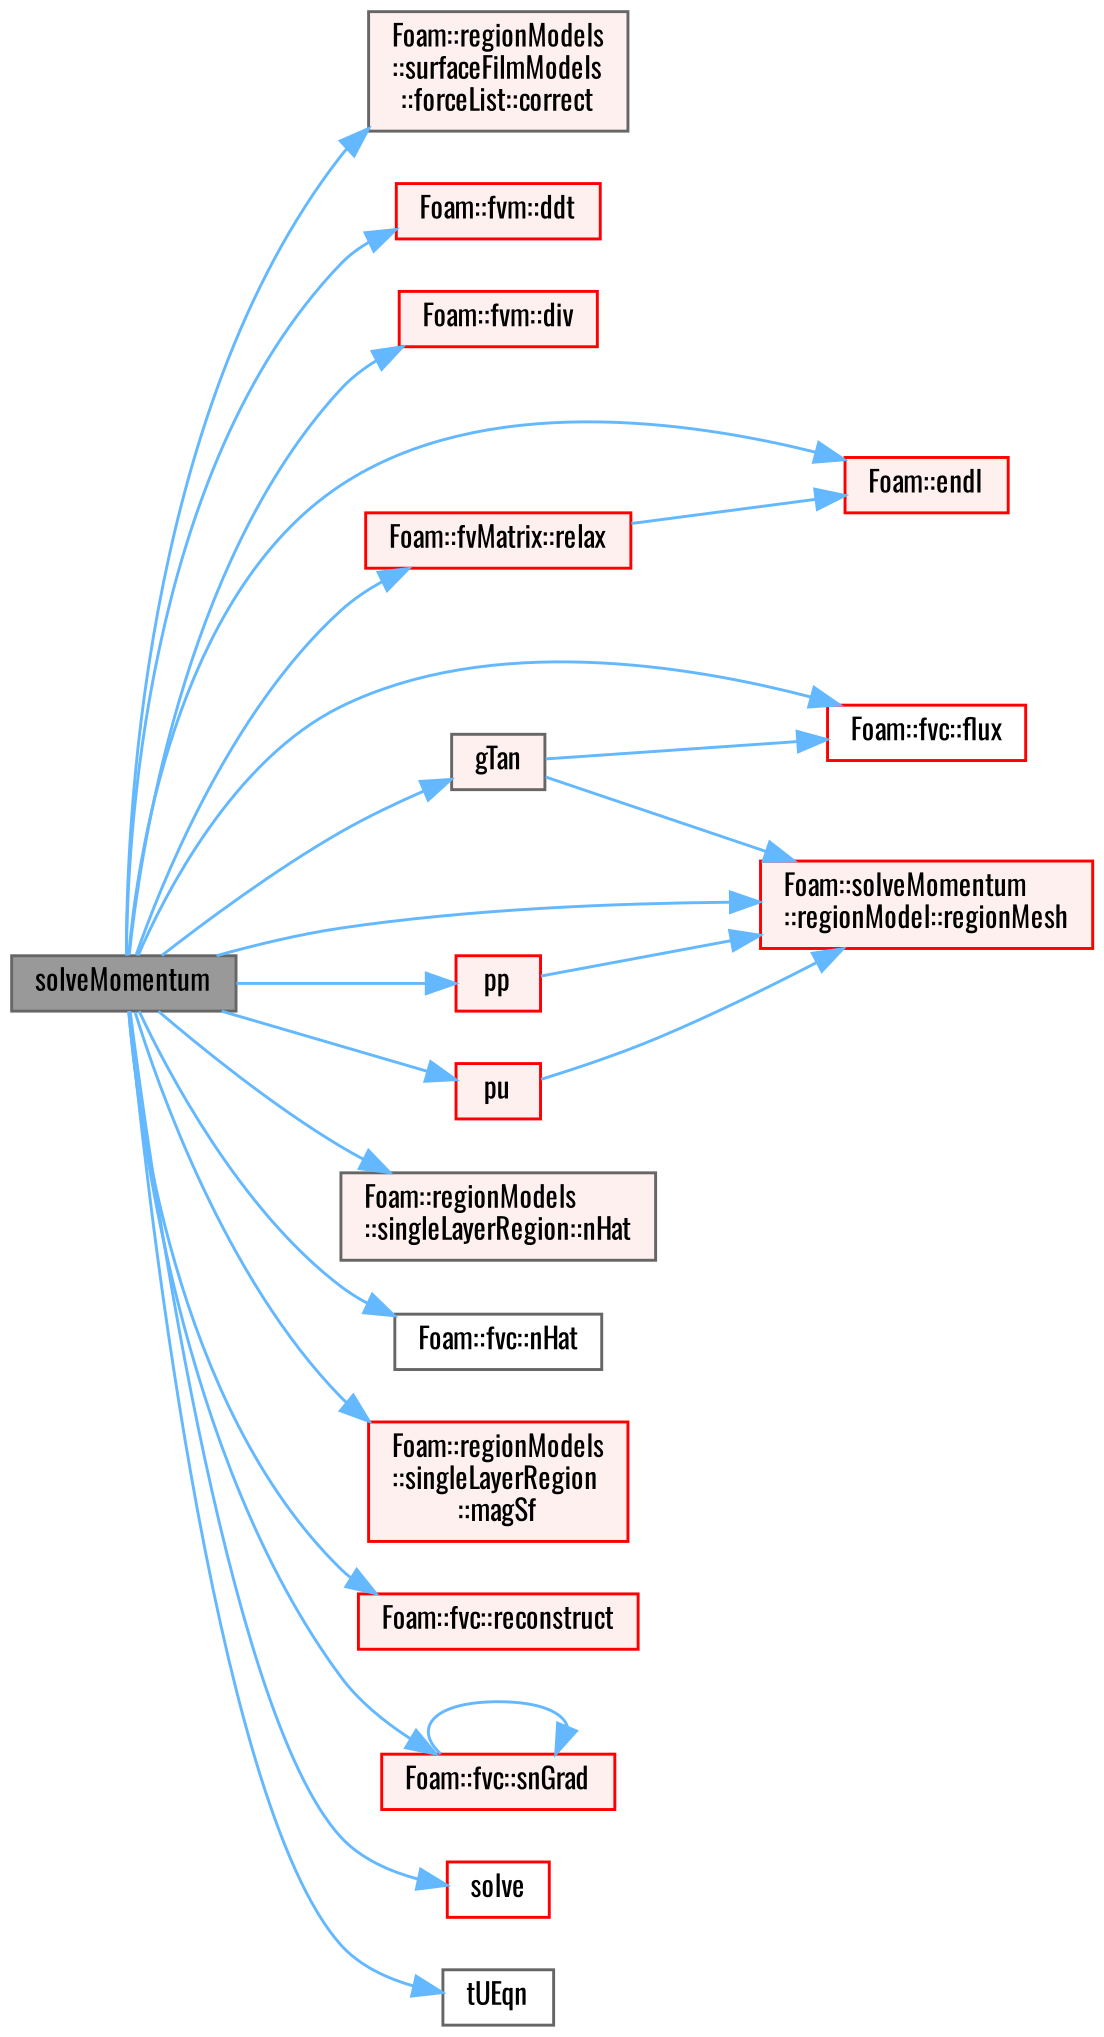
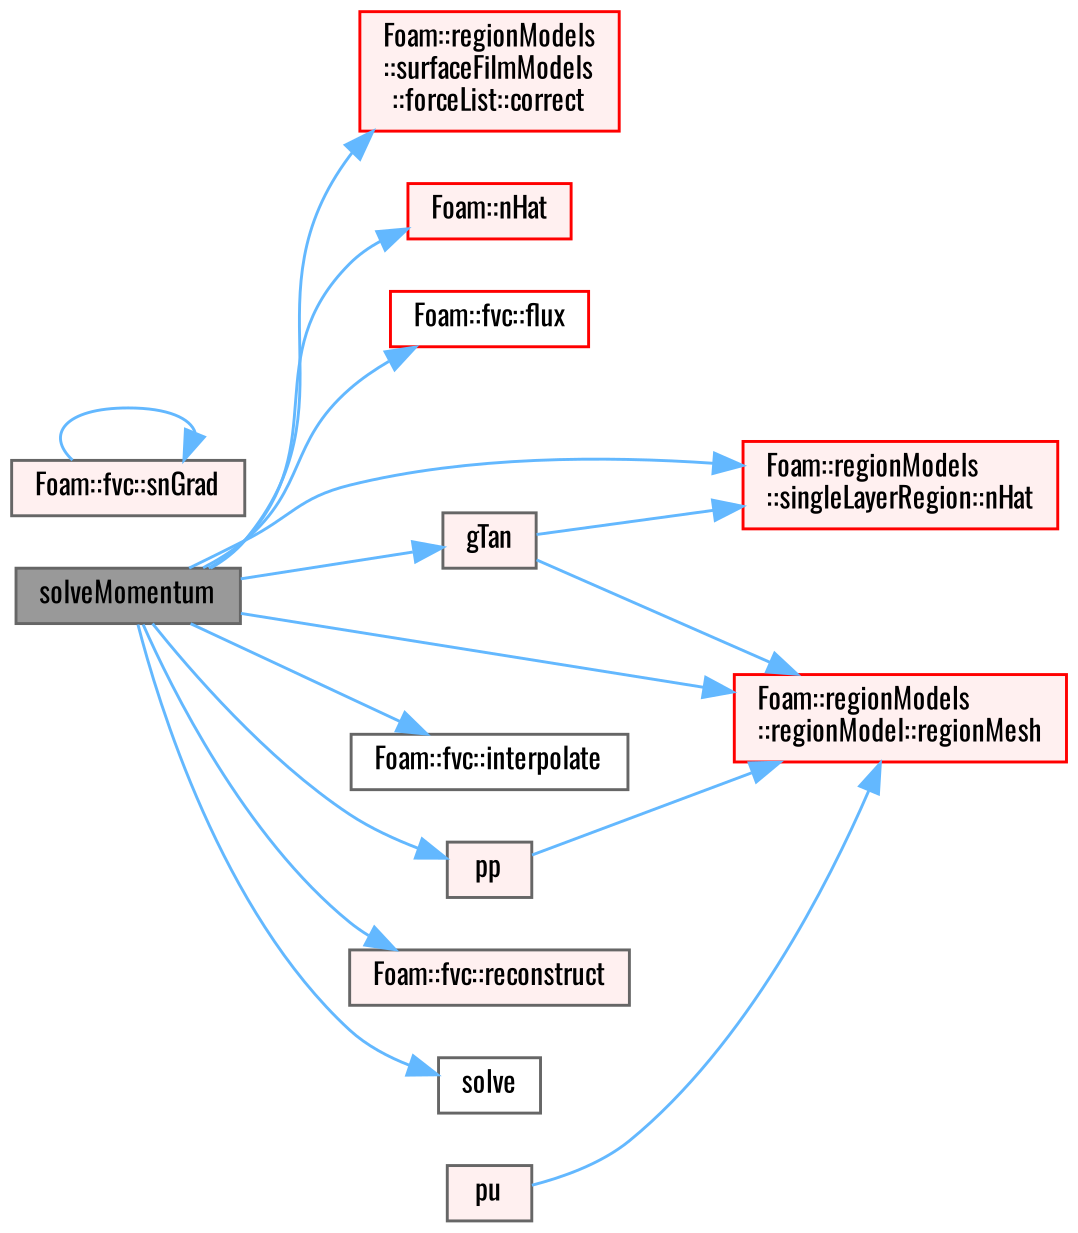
node "Foam::regionModels ::surfaceFilmModels ::forceList::correct": color grey40 -> red
node "Foam::fvm::ddt": removed
node "Foam::fvm::div": removed
node "Foam::endl": label "Foam::endl" -> "Foam::nHat"
node "Foam::fvMatrix::relax": removed
edge "gTan" -> "Foam::fvc::flux": now "gTan" -> "Foam::regionModels ::singleLayerRegion::nHat"
node "Foam::solveMomentum ::regionModel::regionMesh": label "Foam::solveMomentum ::regionModel::regionMesh" -> "Foam::regionModels ::regionModel::regionMesh"
node "pp": color red -> grey40
edge "solveMomentum" -> "pu": removed
node "pu": color red -> grey40
node "Foam::regionModels ::singleLayerRegion::nHat": color grey40 -> red
node "Foam::fvc::nHat": label "Foam::fvc::nHat" -> "Foam::fvc::interpolate"
edge "solveMomentum" -> "Foam::fvc::snGrad": removed
node "Foam::regionModels ::singleLayerRegion ::magSf": removed
node "Foam::fvc::reconstruct": color red -> grey40
node "Foam::fvc::snGrad": color red -> grey40
node "solve": color red -> grey40
node "tUEqn": removed
